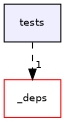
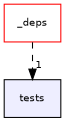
edge "tests" -> "_deps": reversed
